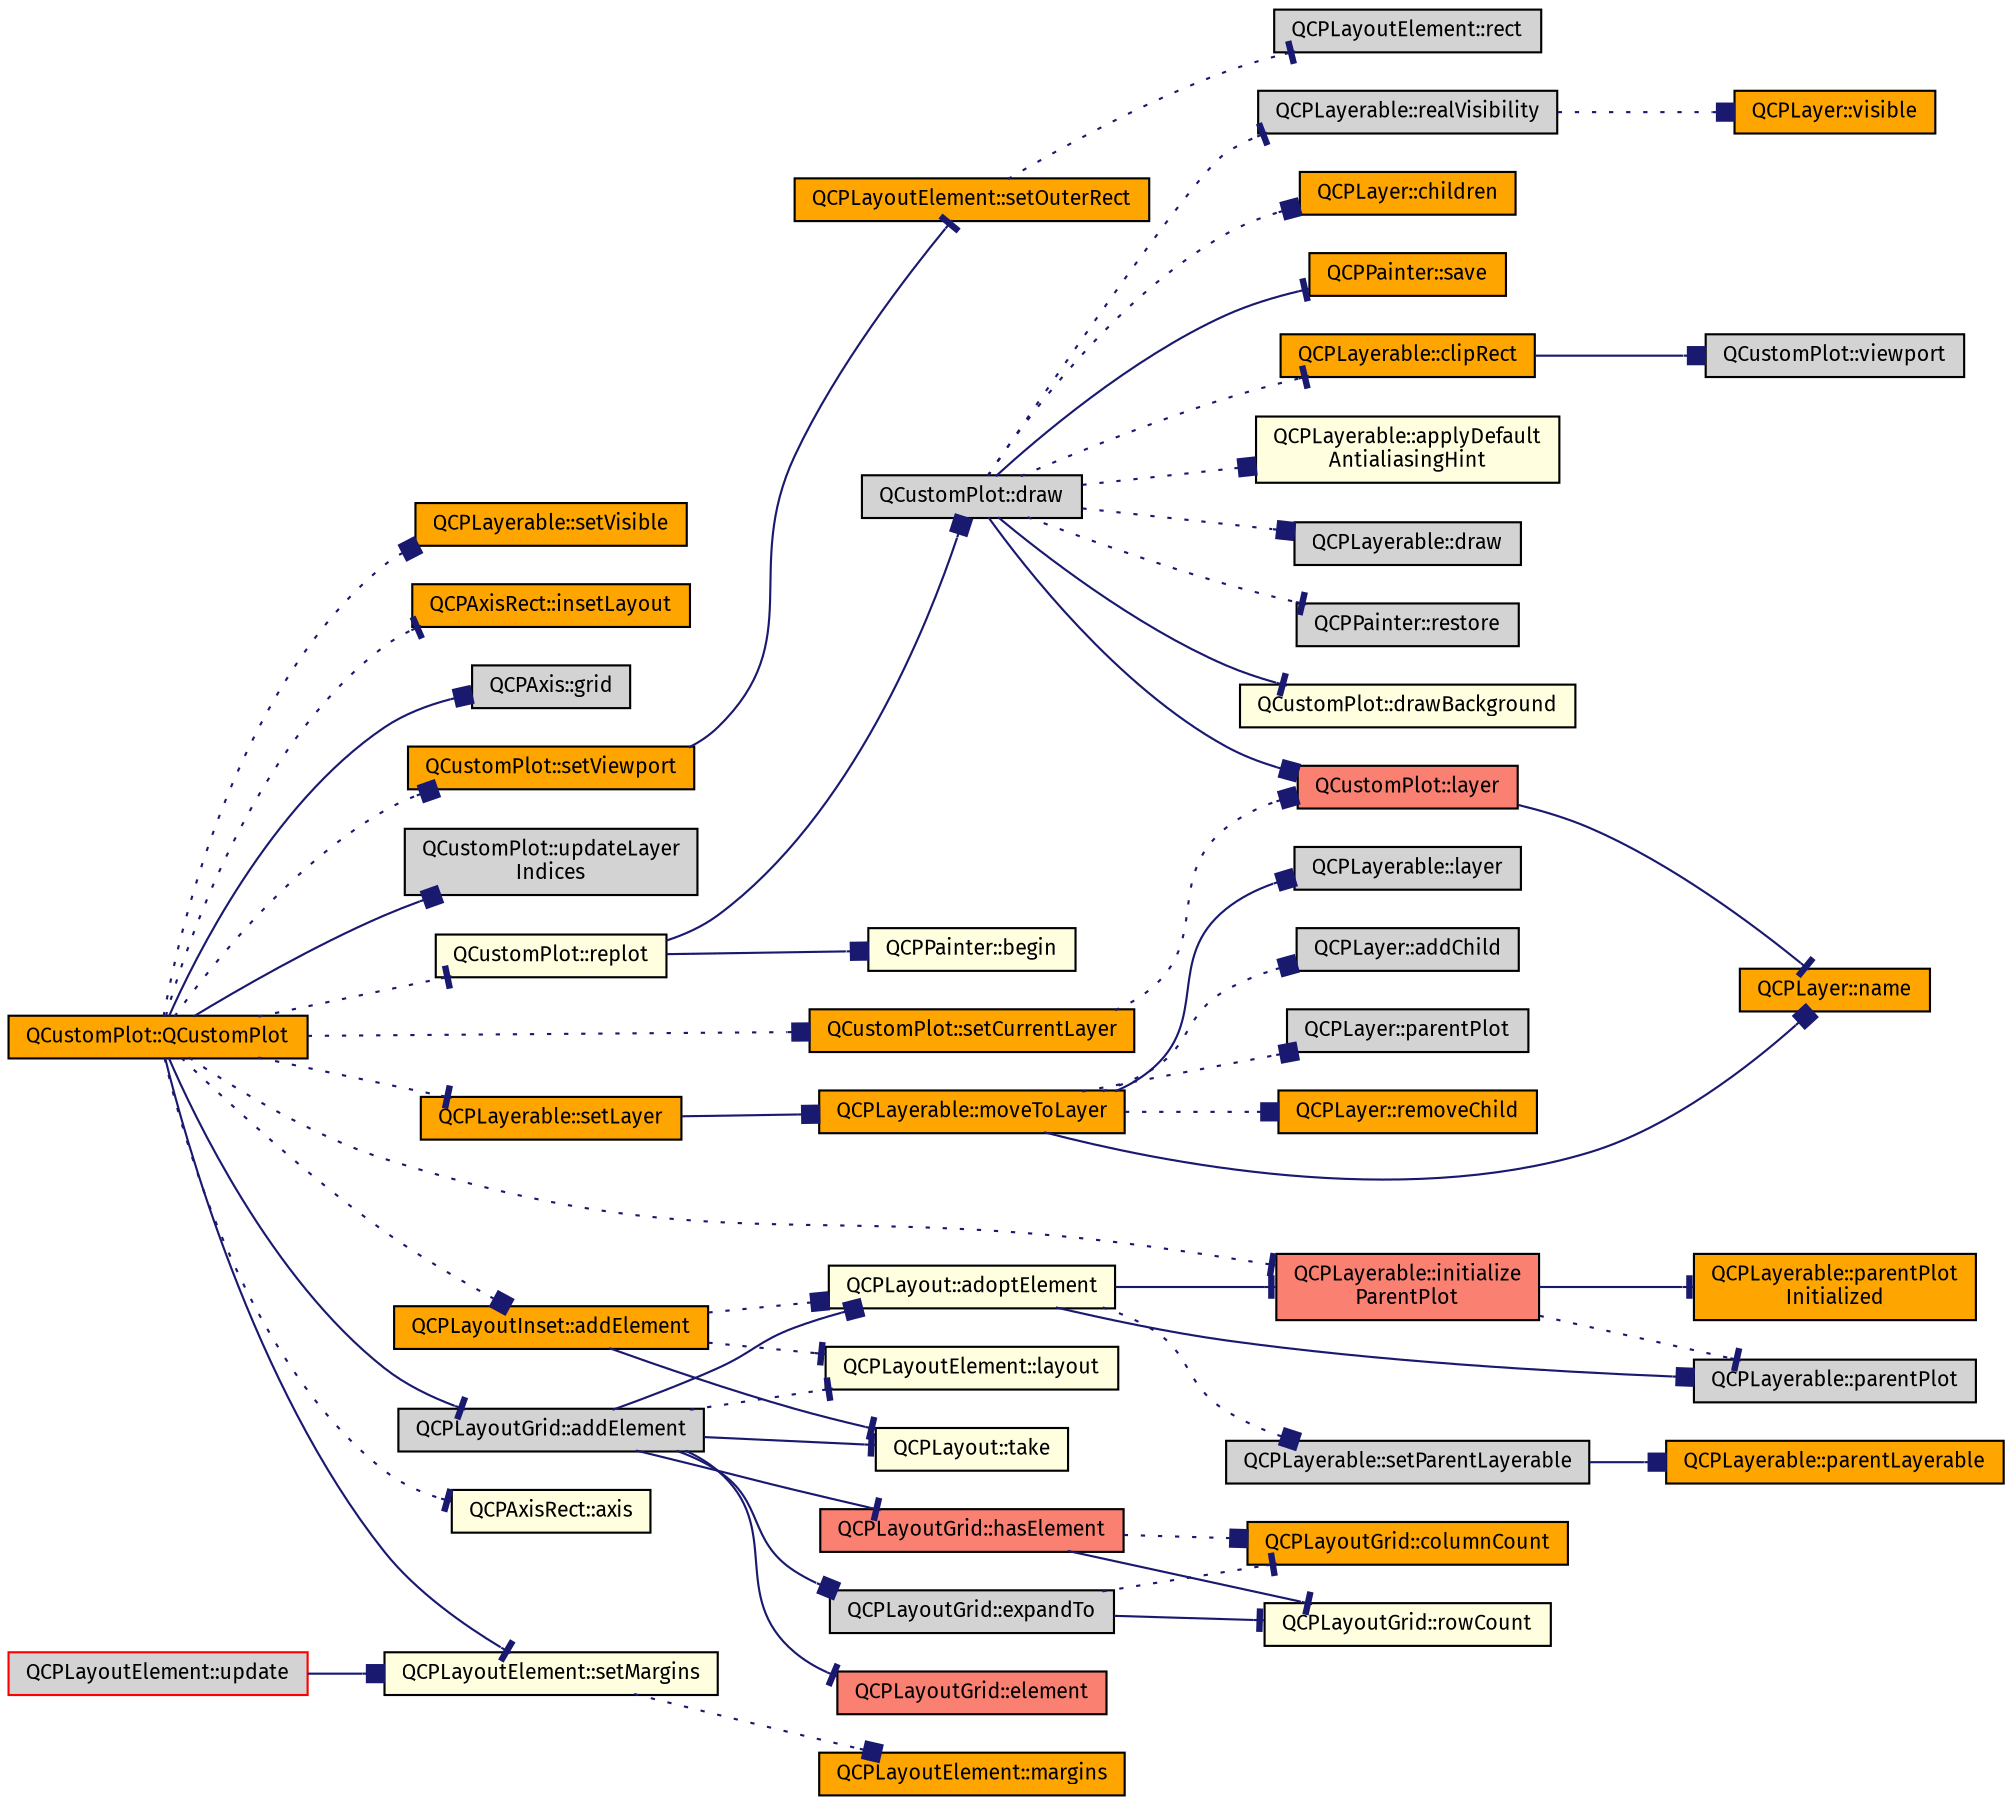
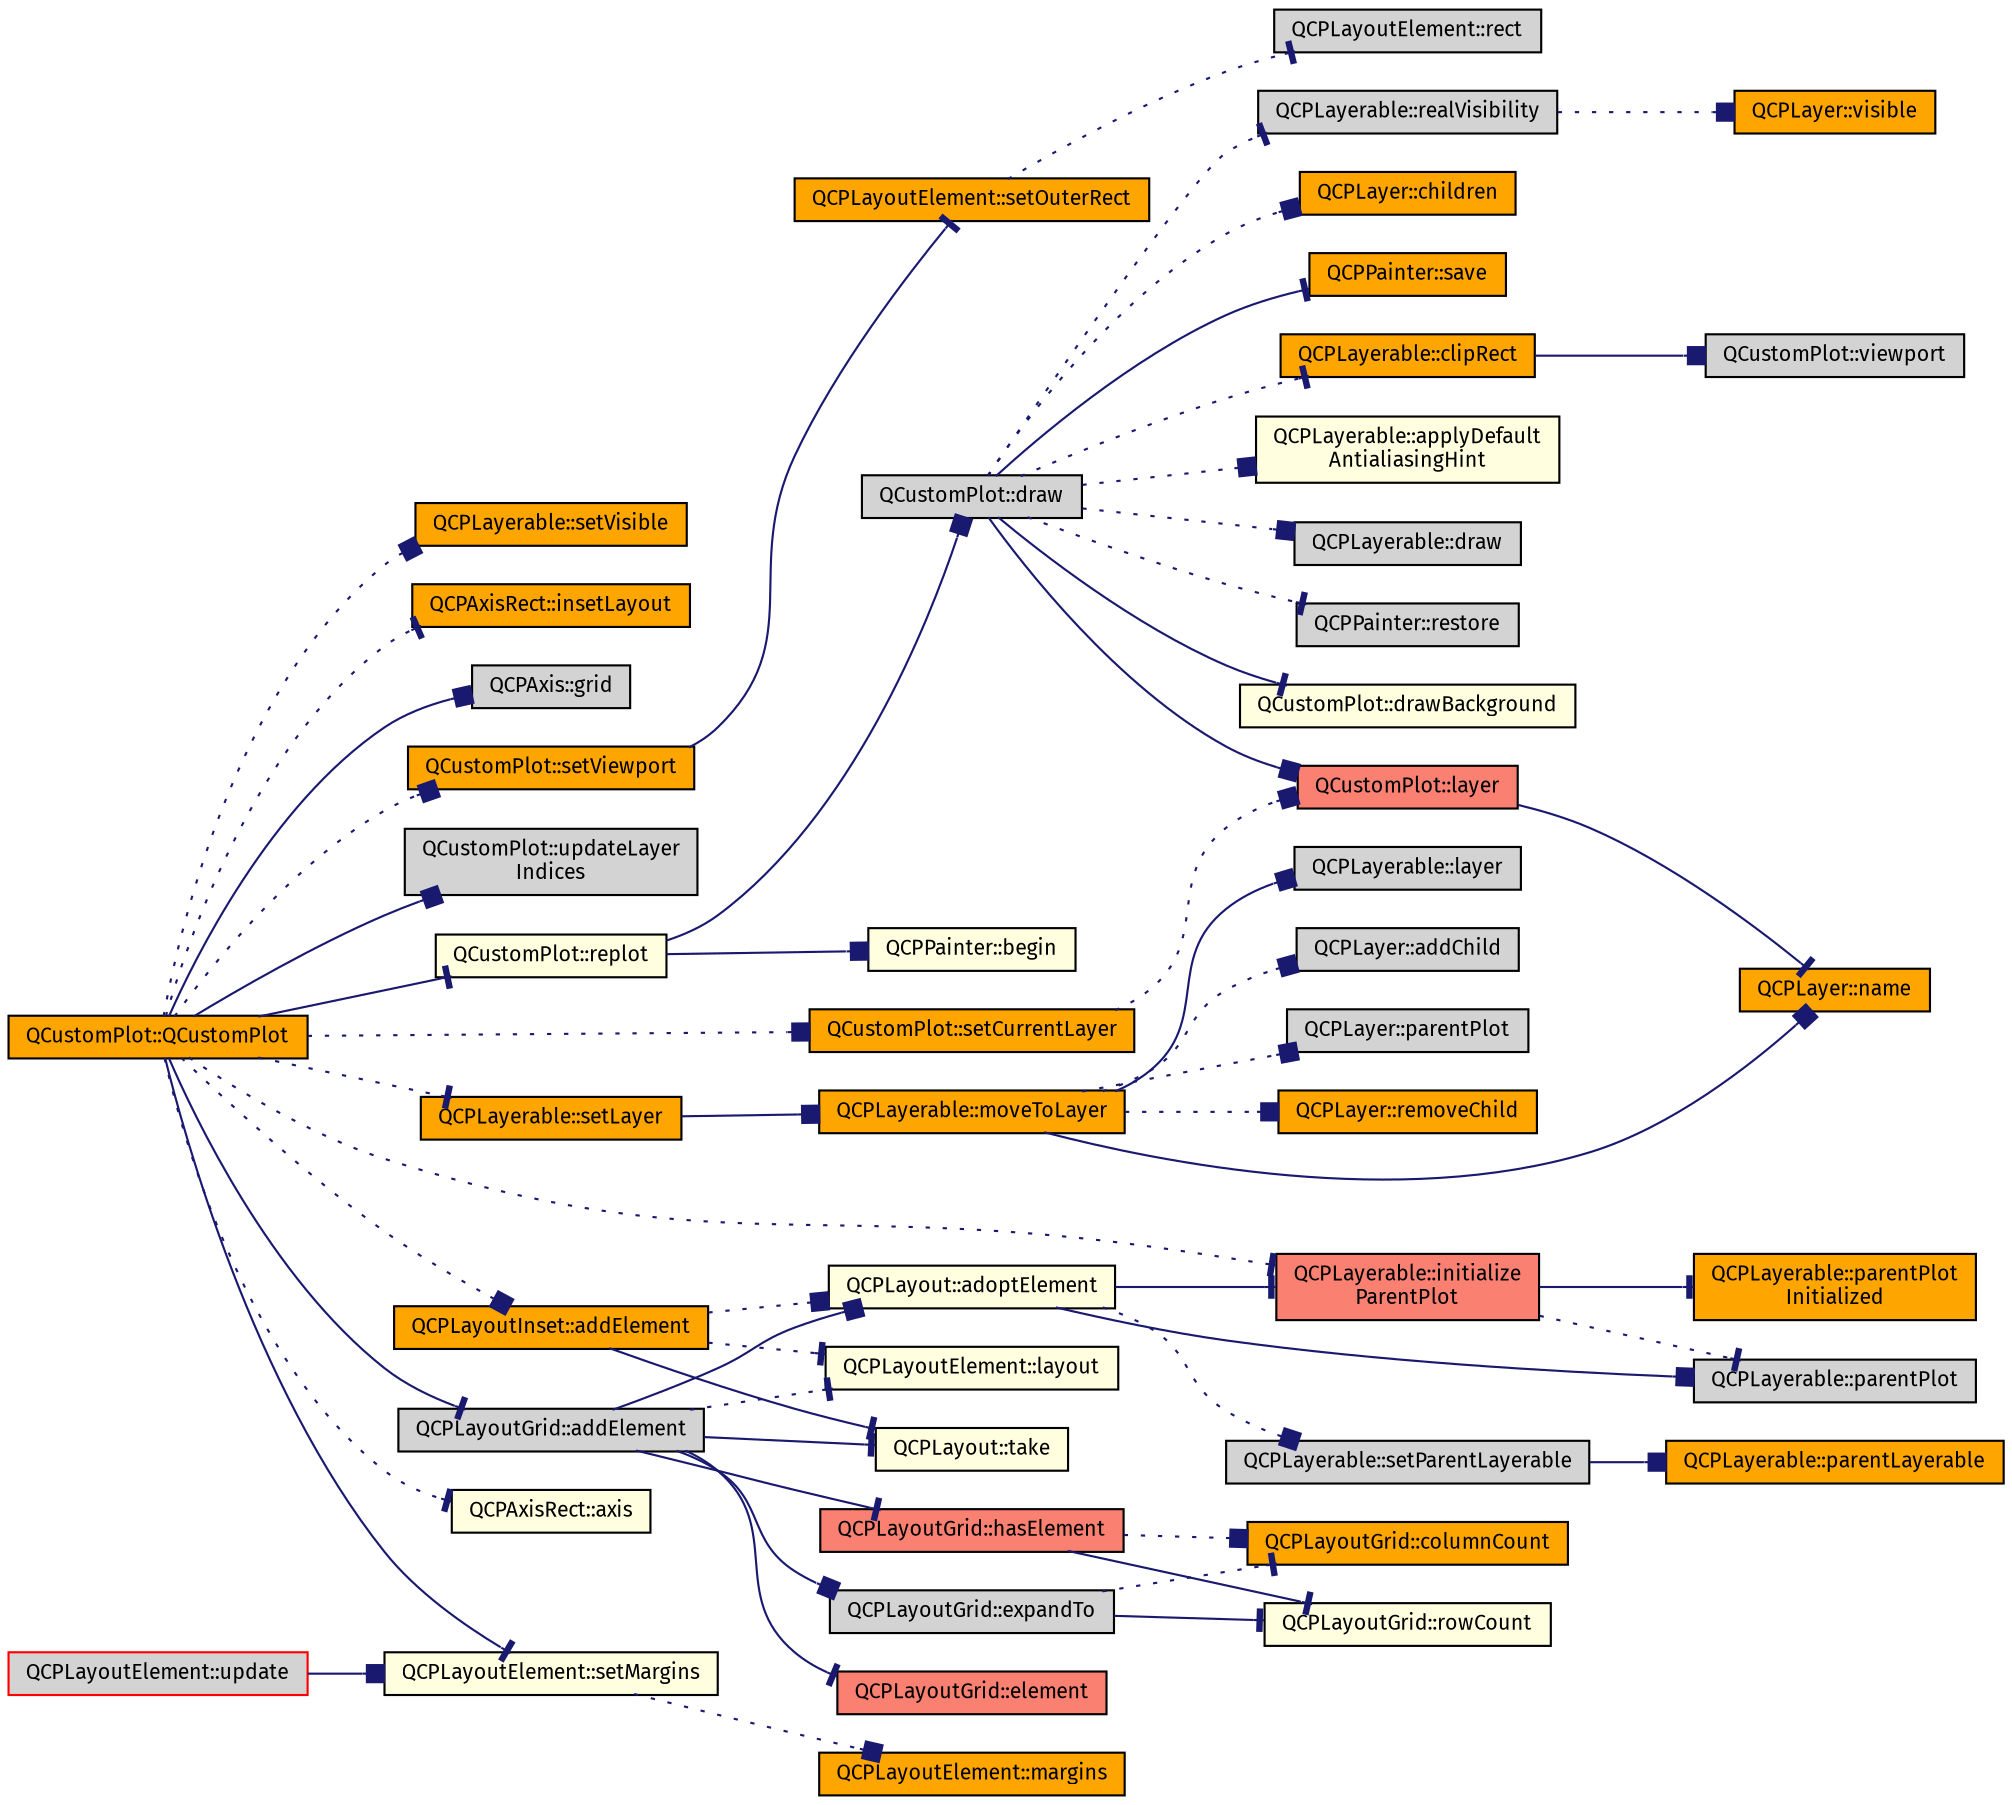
edge "QCustomPlot::QCustomPlot" -> "QCustomPlot::replot": style dotted -> solid
